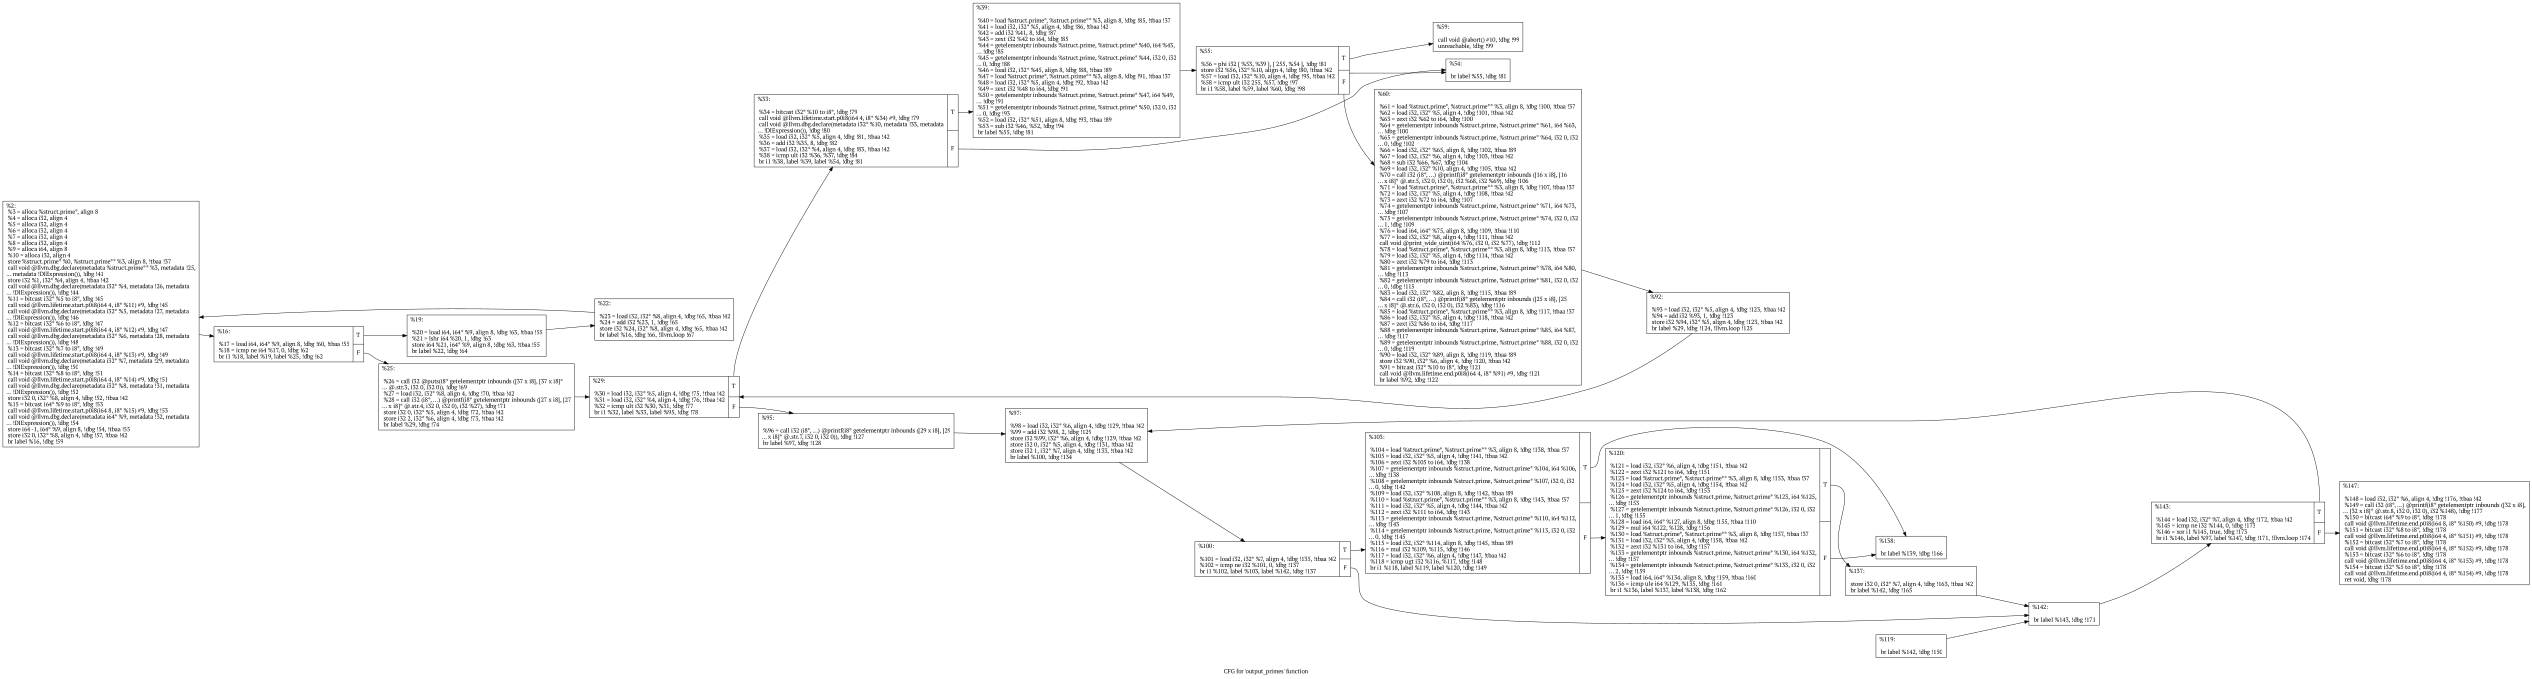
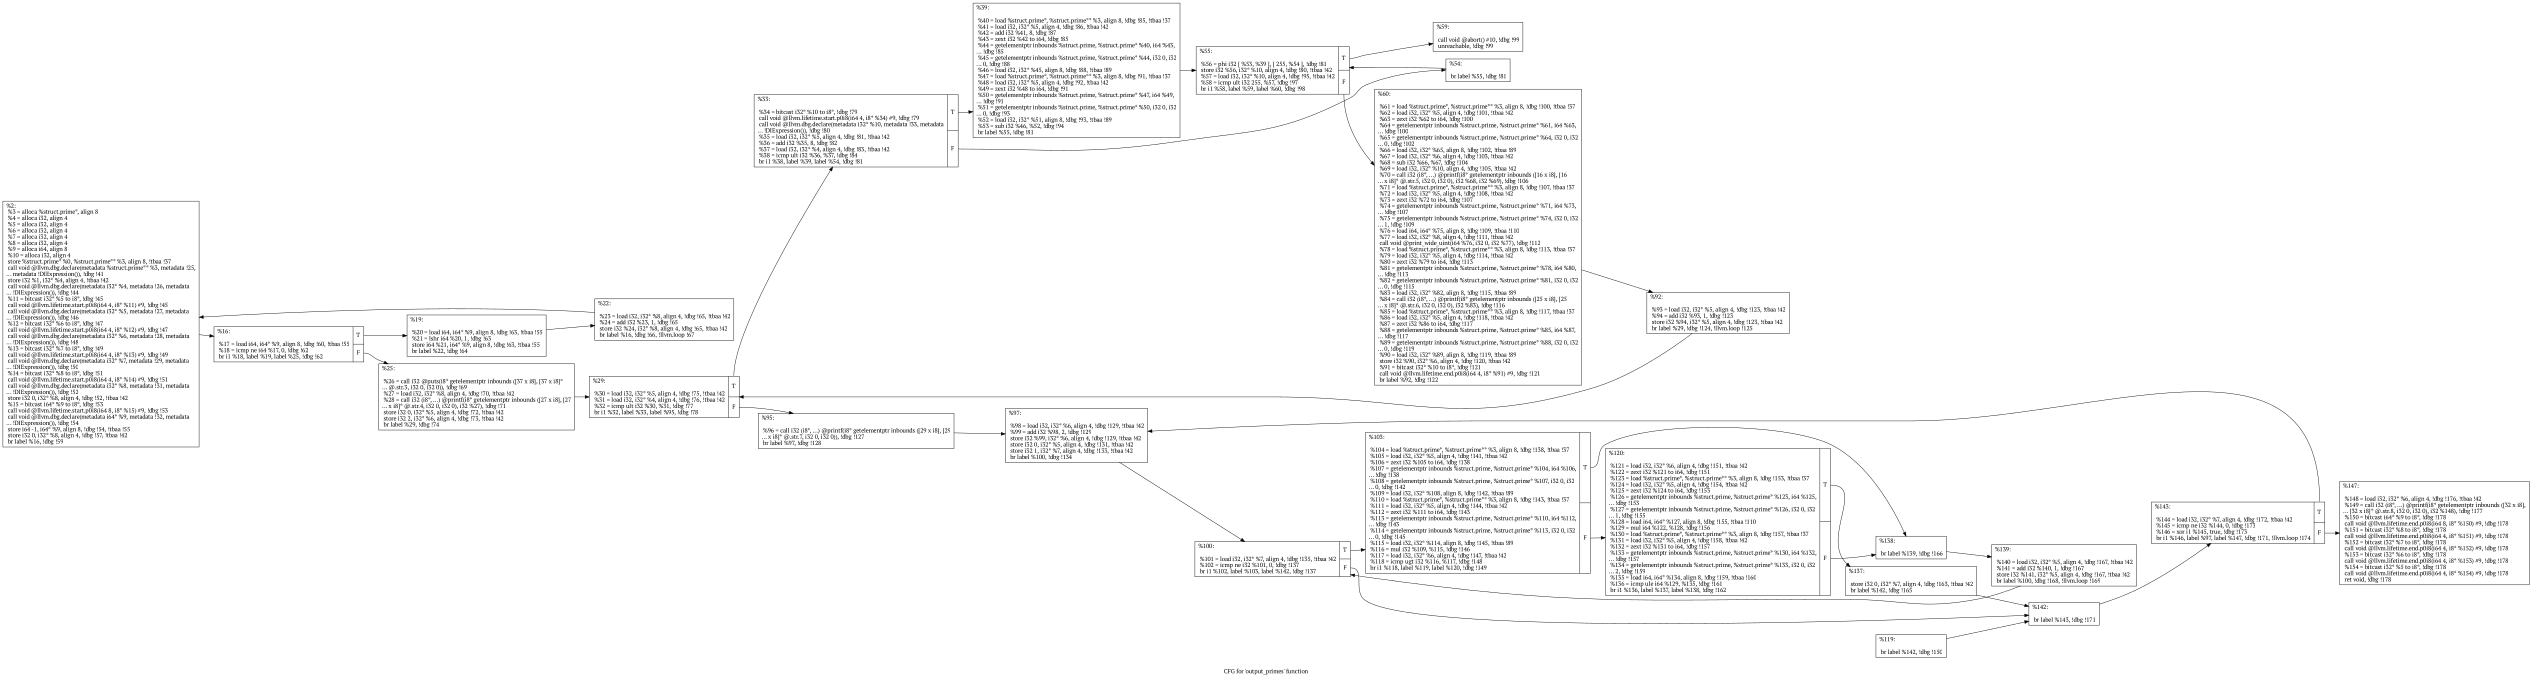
edge "%55:" -> "%54:": reversed
node "%139:": added
